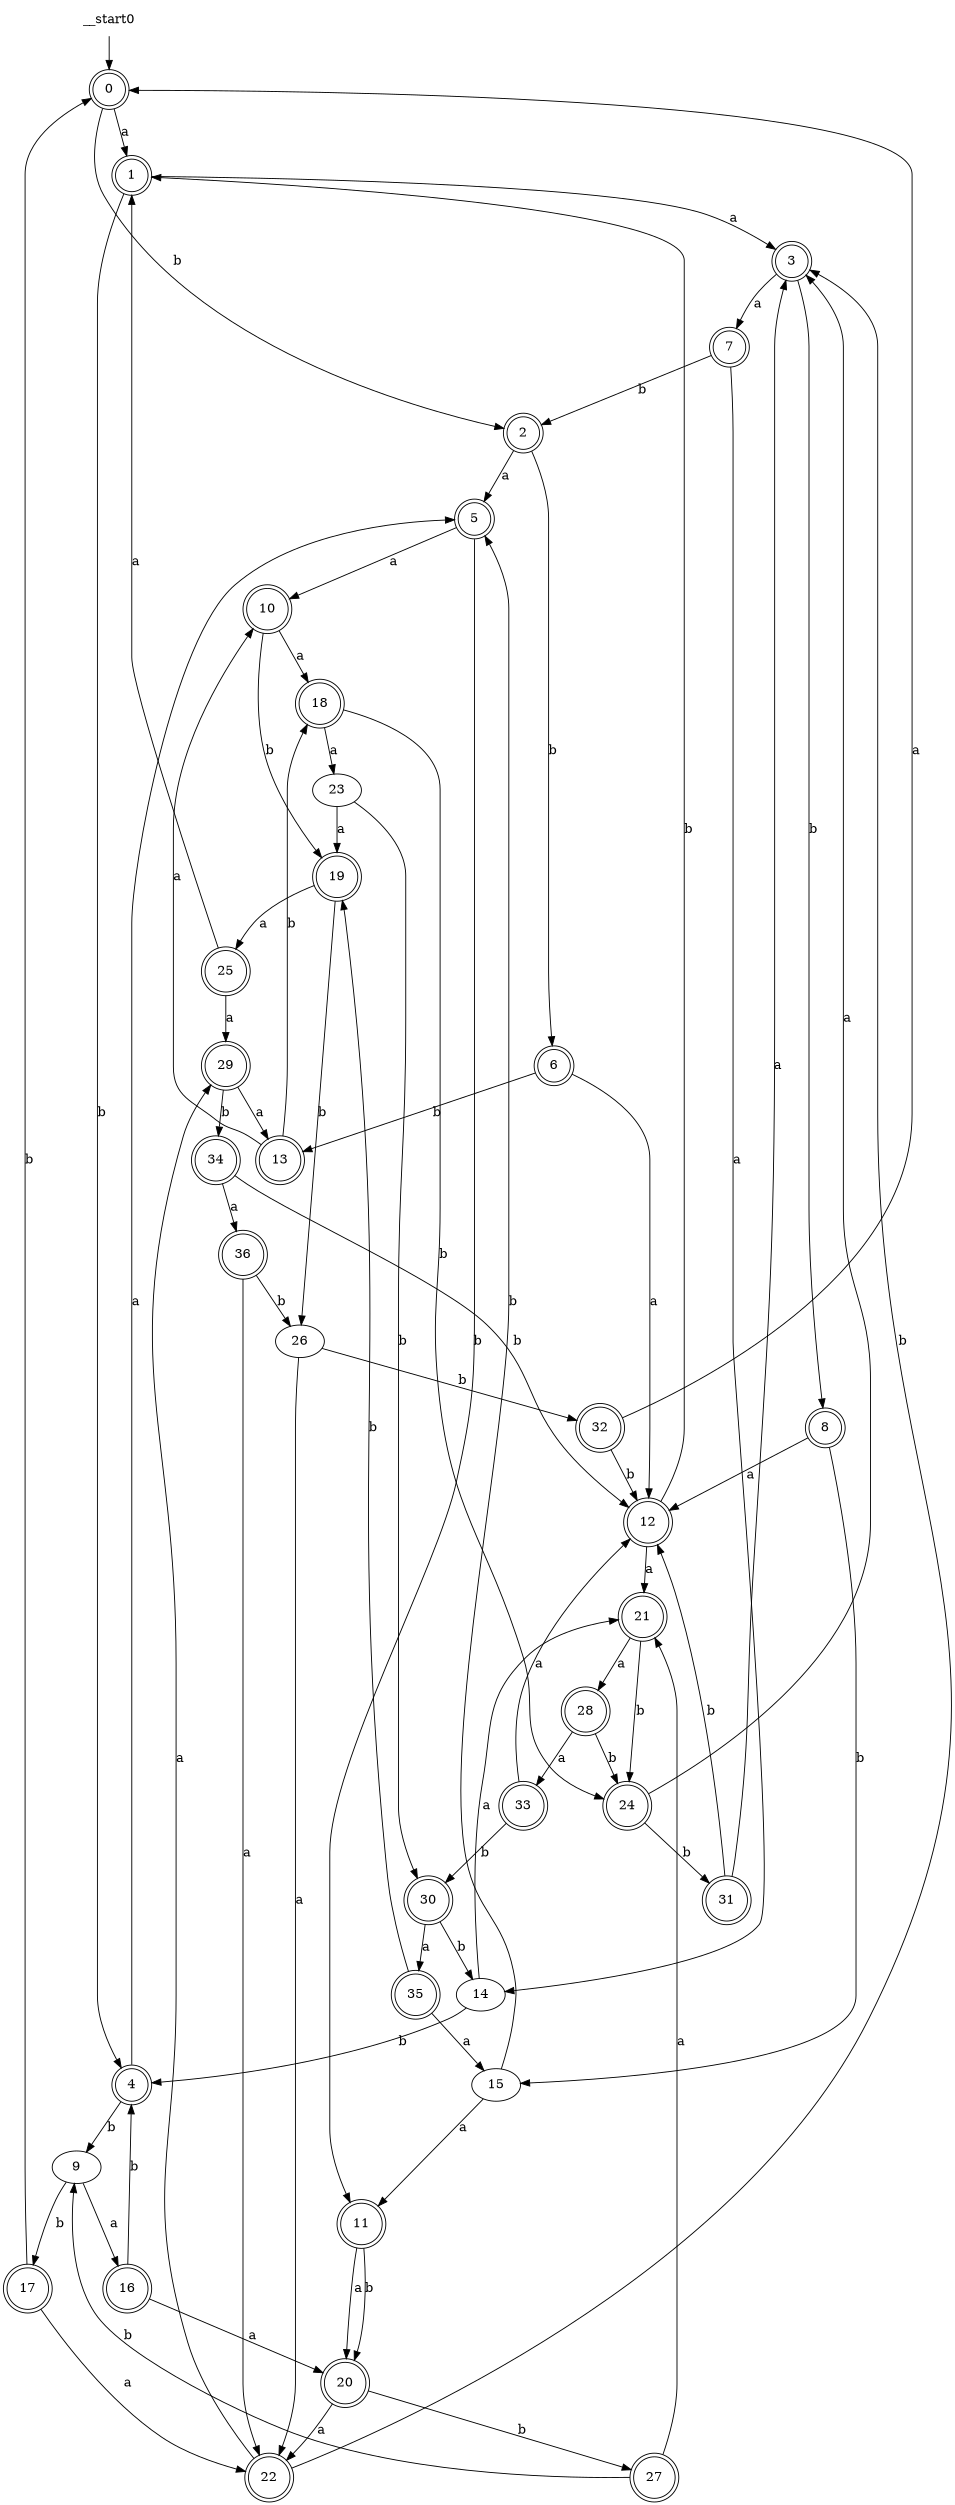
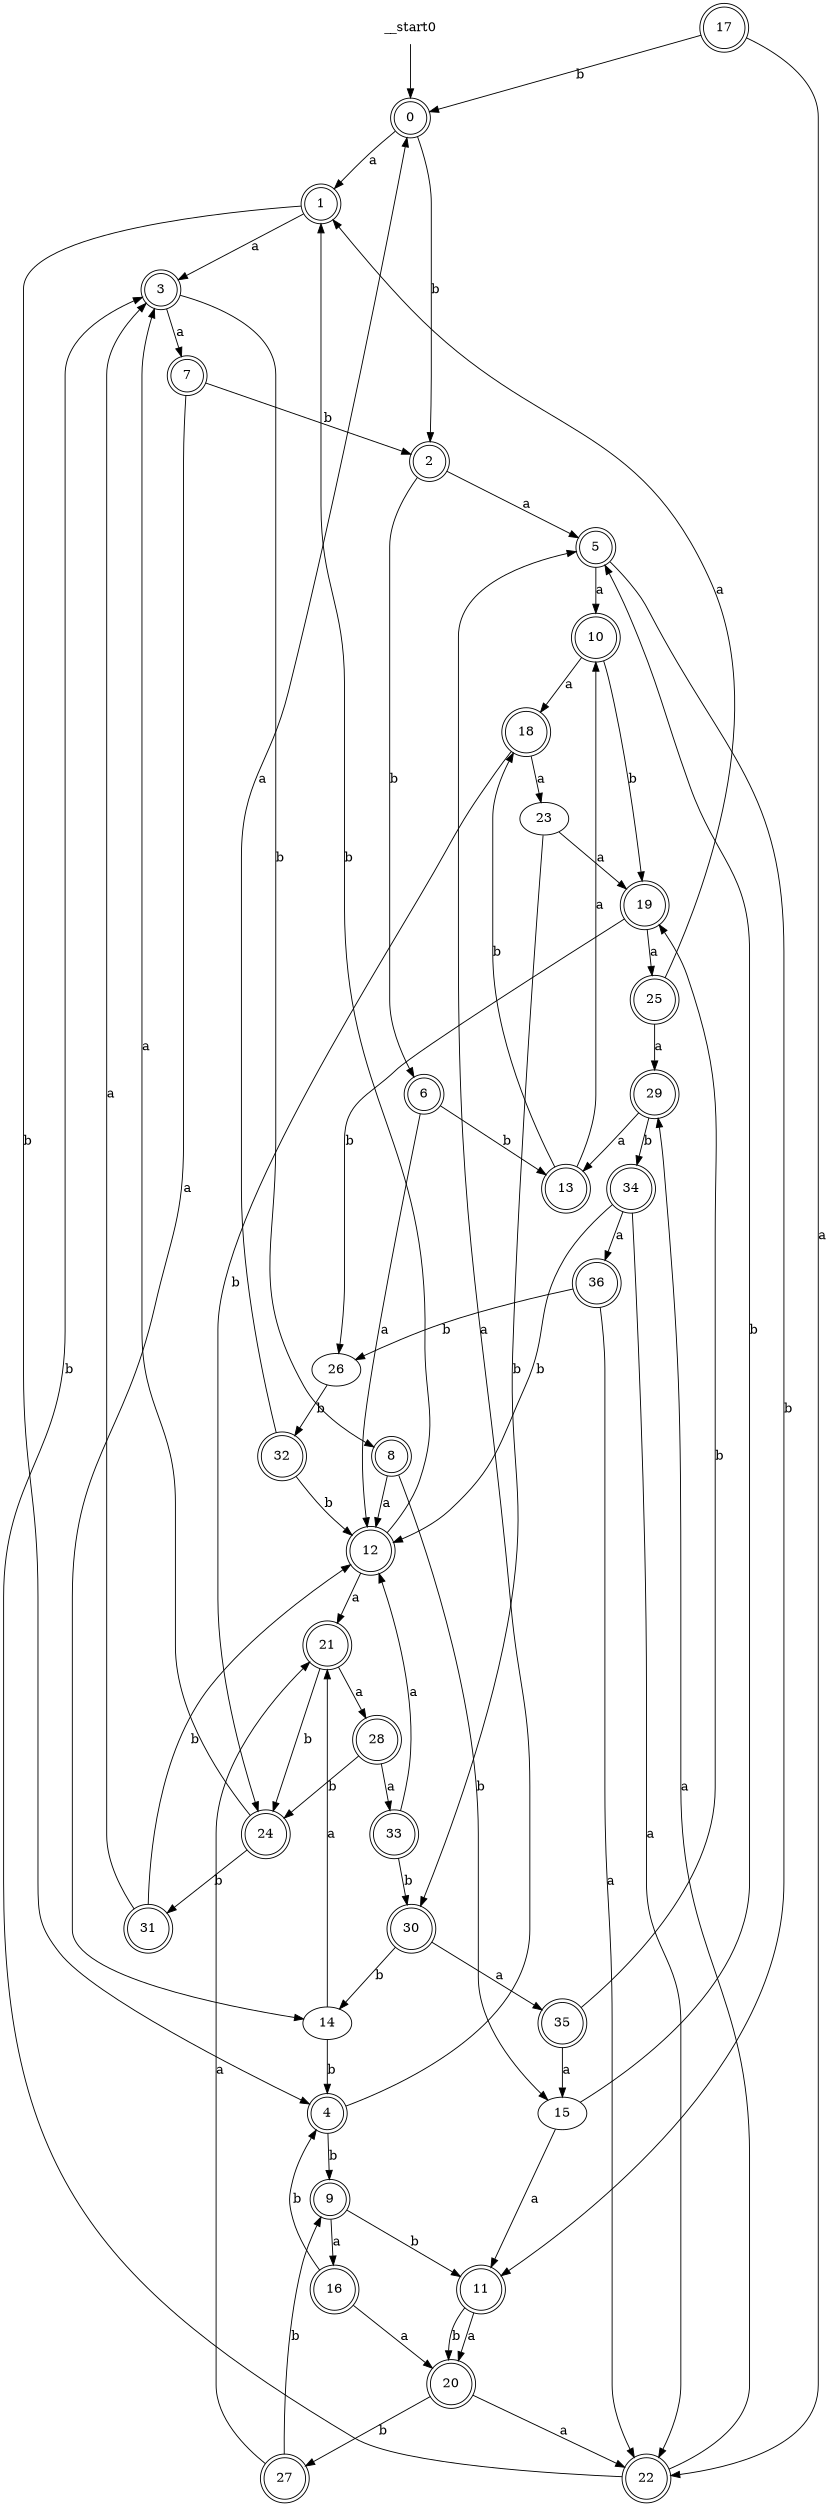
edge "26" -> "22": now "34" -> "22"
node "9": shape ellipse -> doublecircle
edge "9" -> "17": now "9" -> "11"
